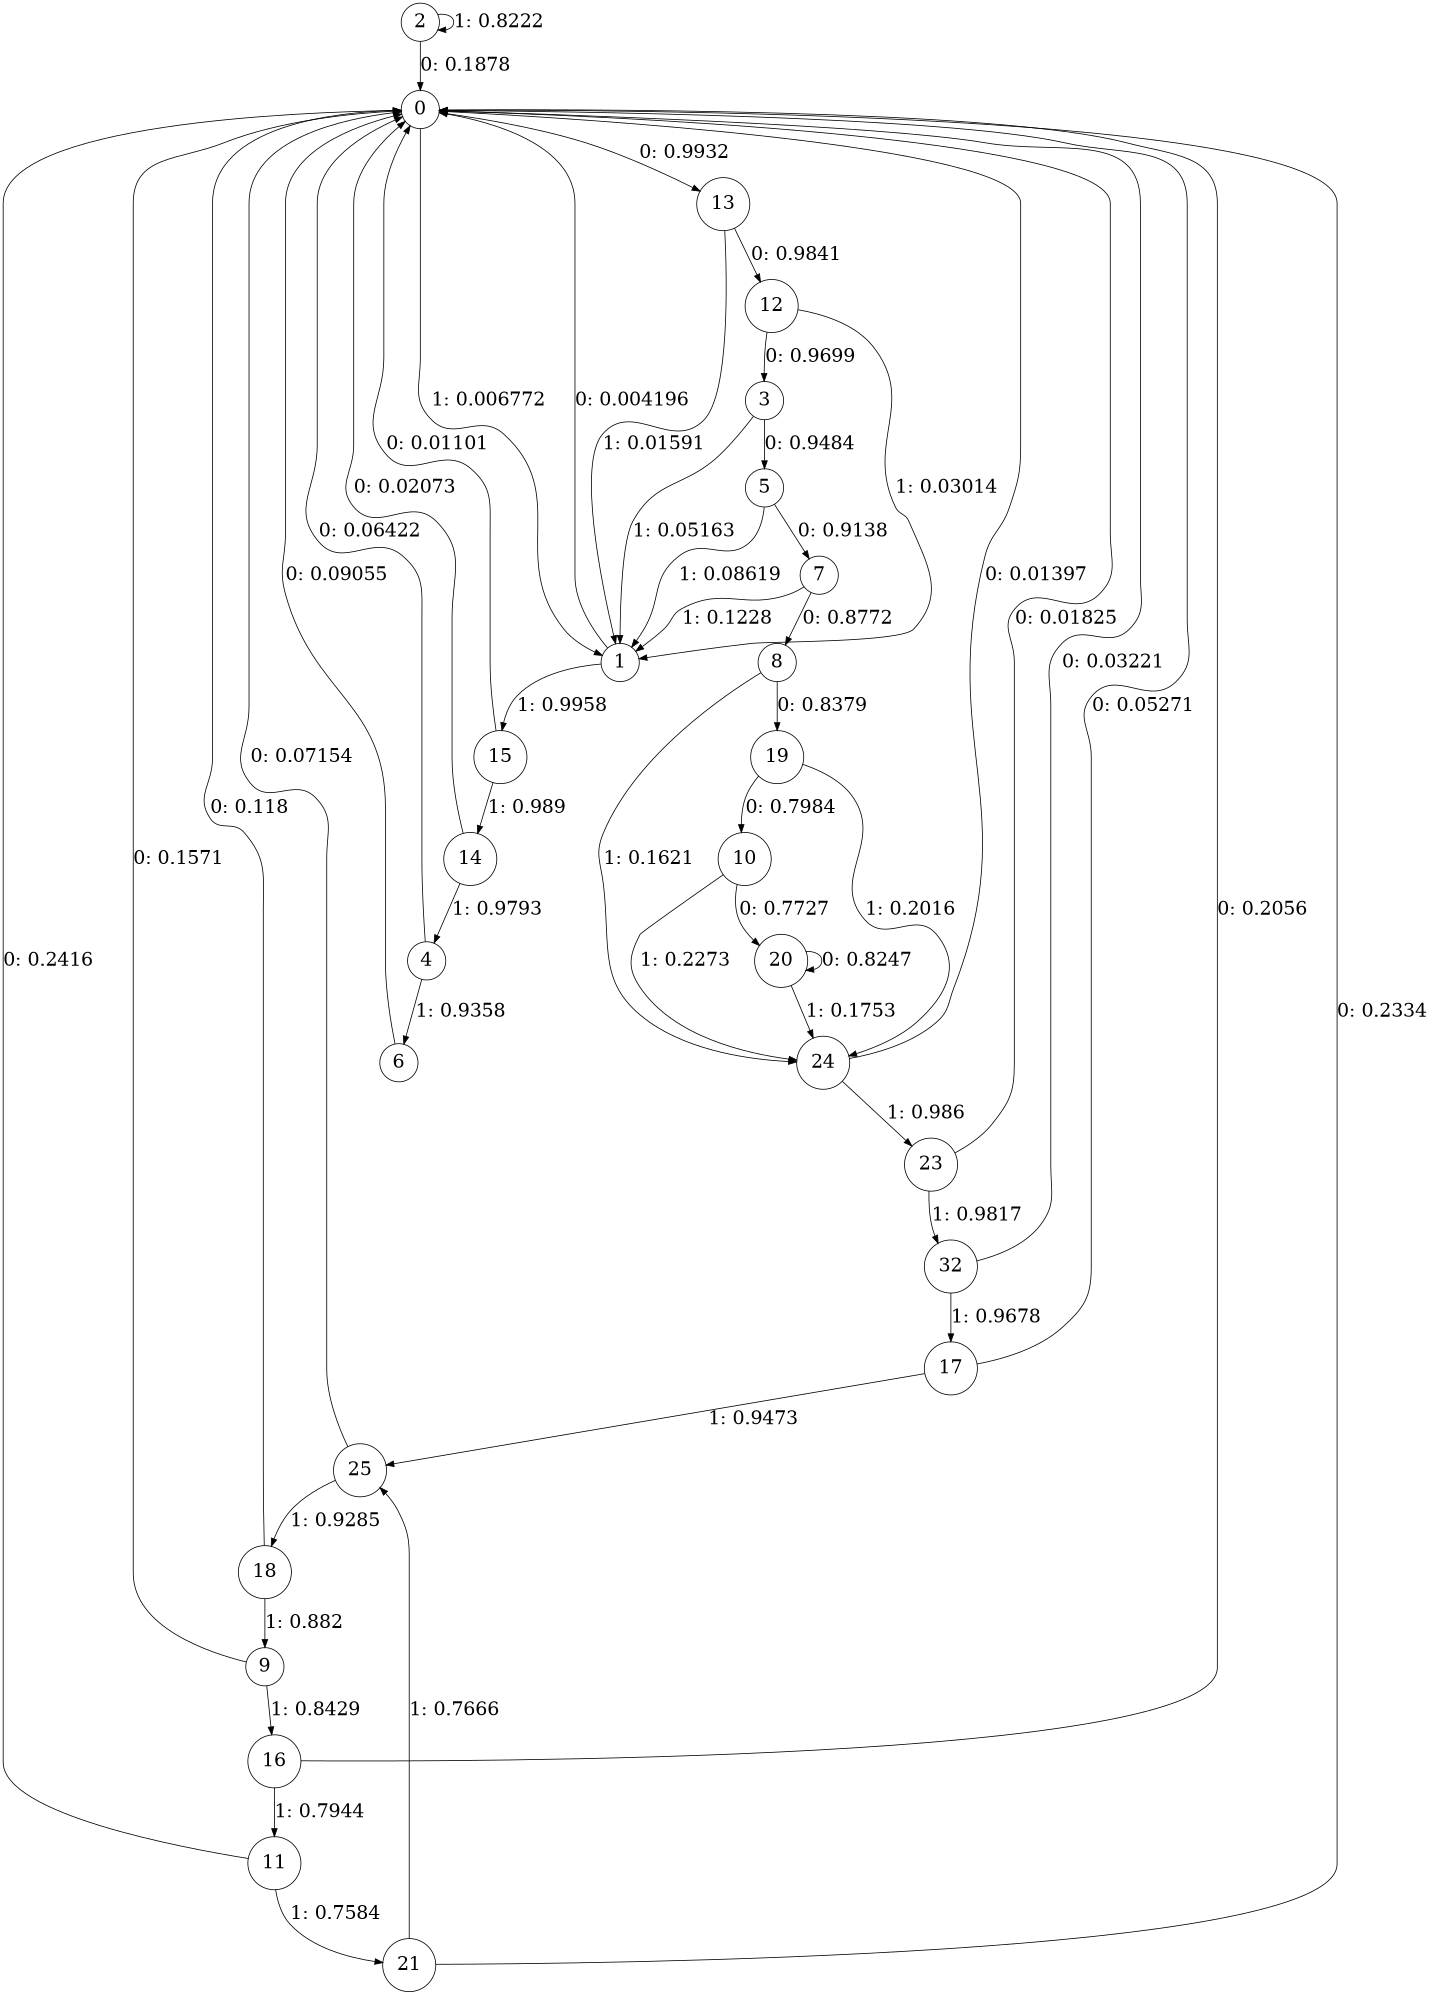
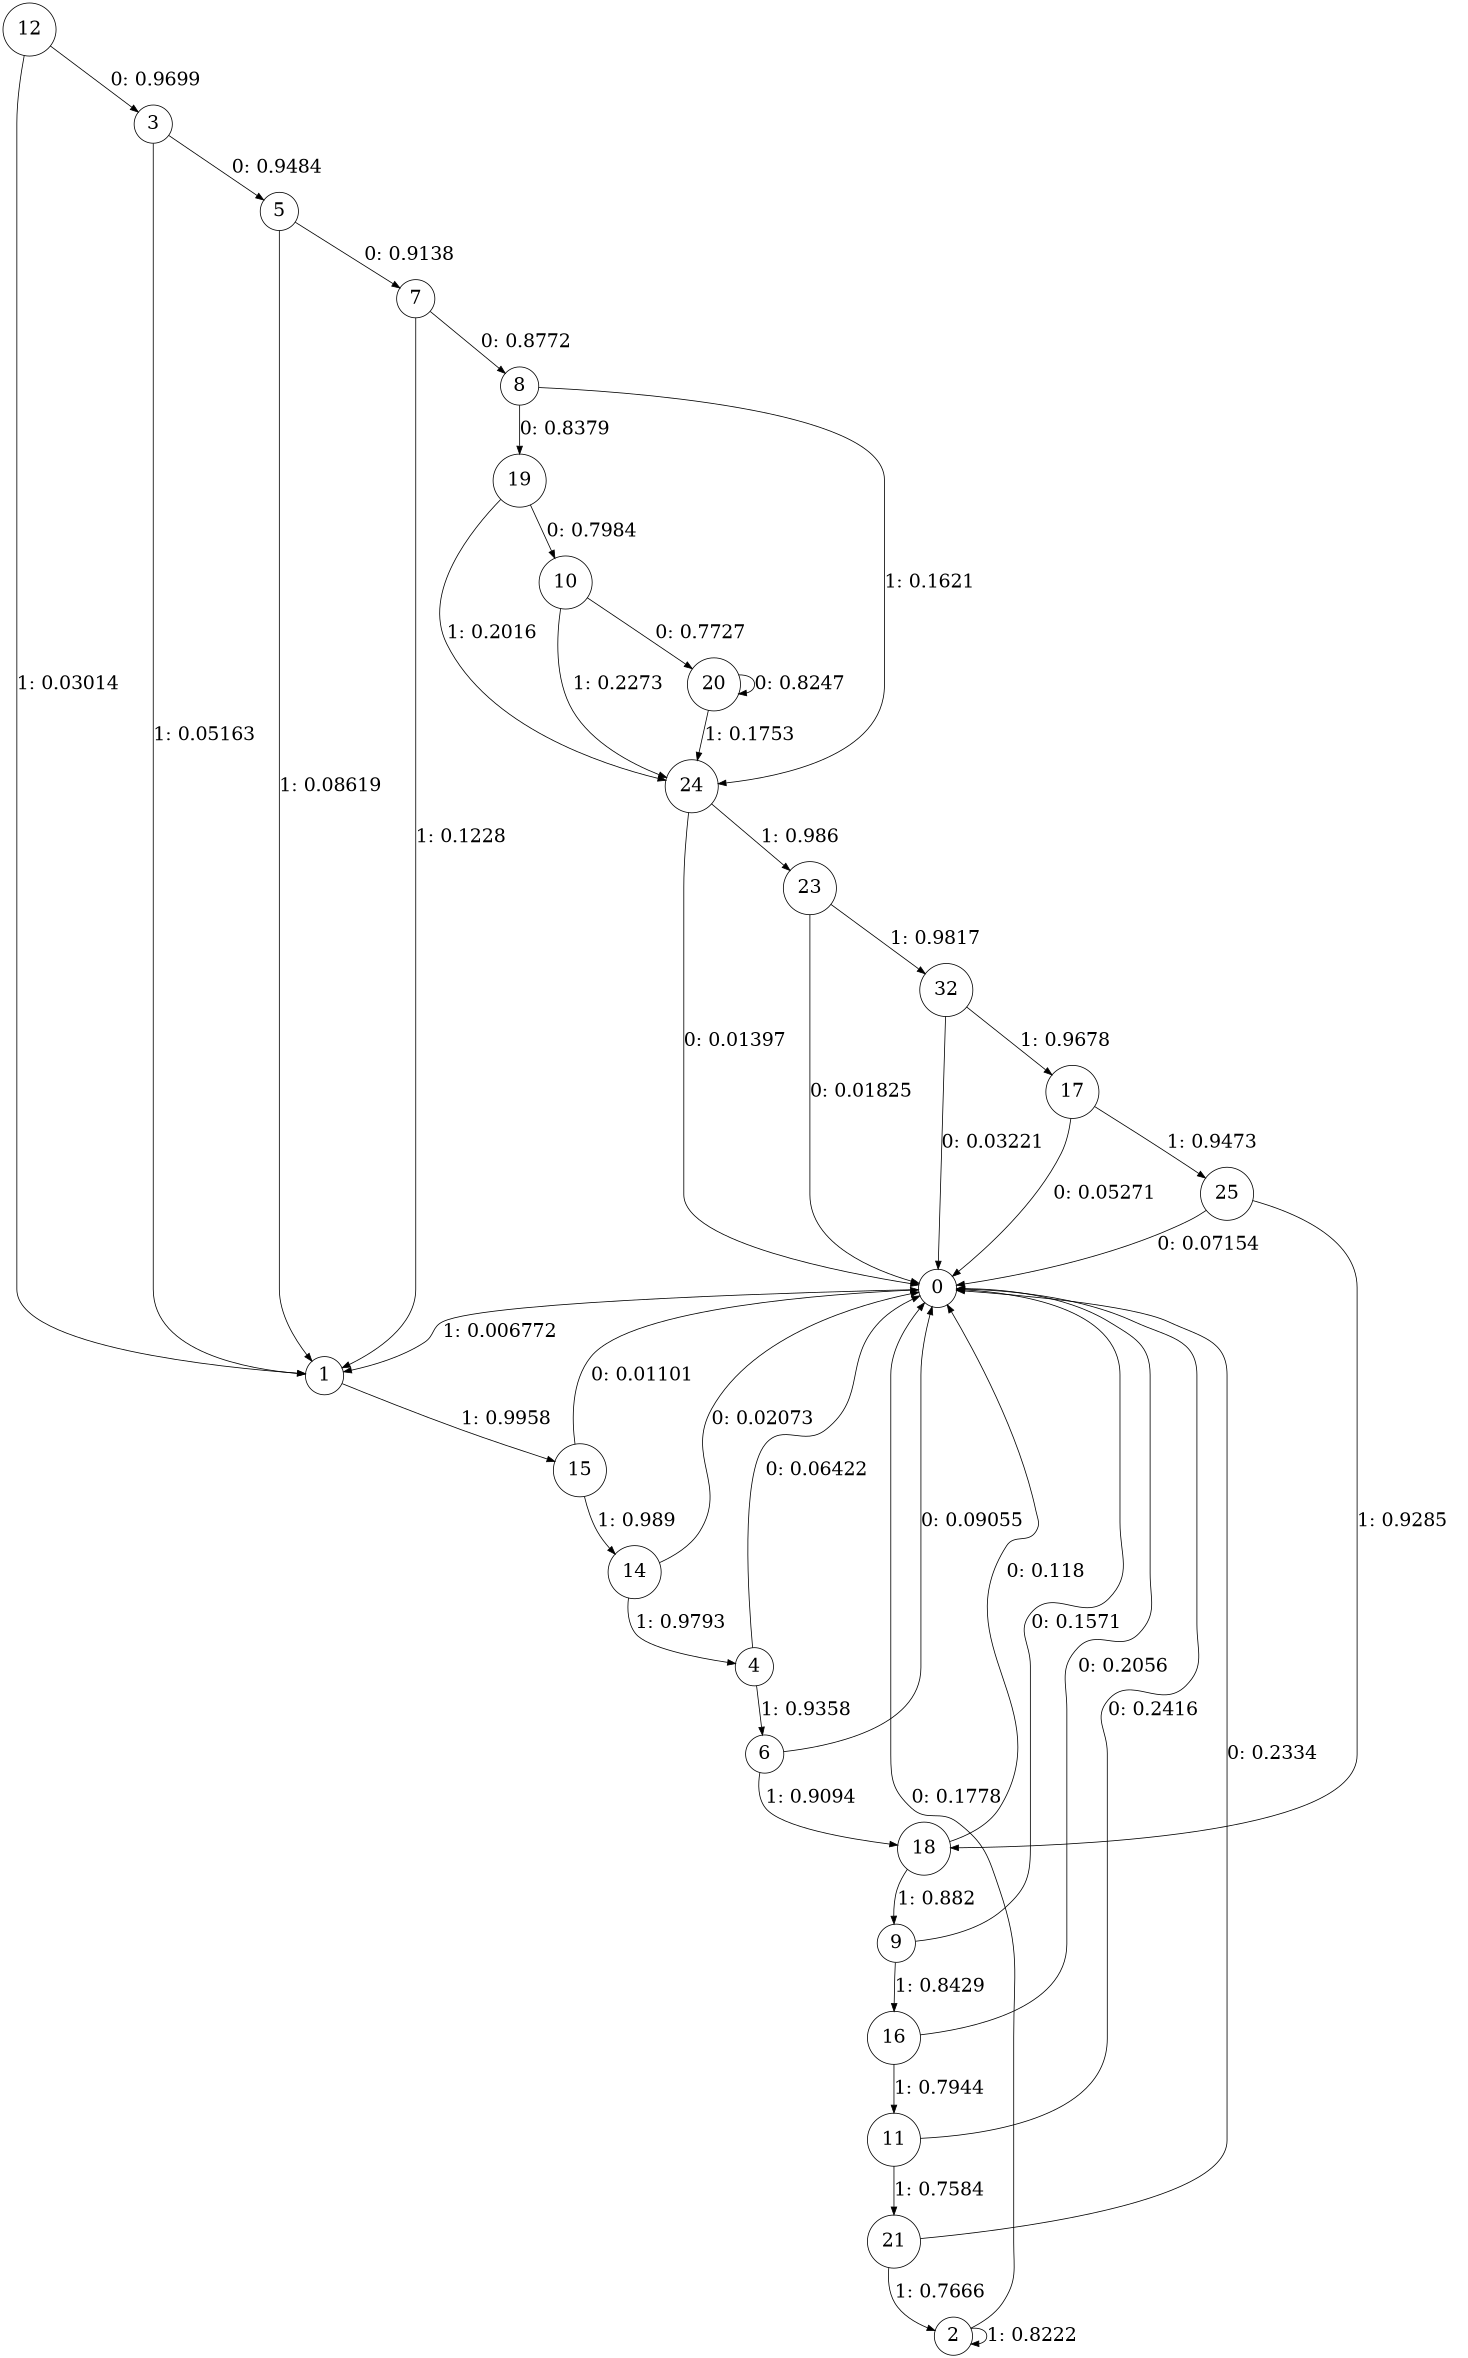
edge "2" -> "0": label "0: 0.1878   " -> "0: 0.1778   "
node "13": removed
edge "1" -> "0": removed, label "0: 0.004196"
edge "21" -> "25": now "21" -> "2"
edge "6" -> "18": added, label "1: 0.9094"
